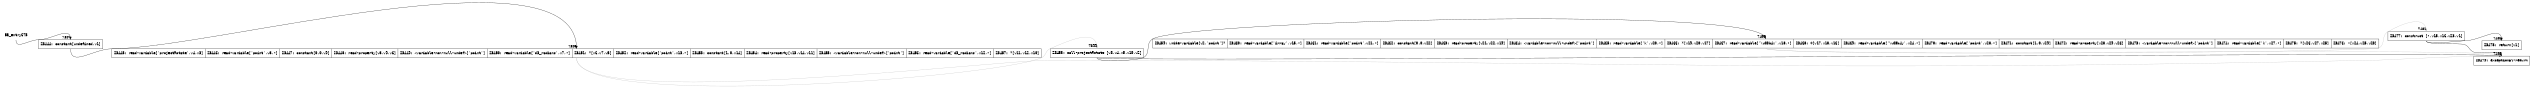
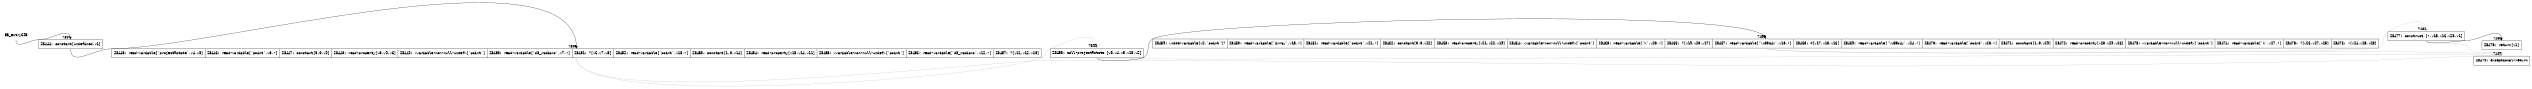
node "BB_entry675": label "BB_entry675" -> "BB_entry695"
edge "23477: construct [-,v15,v16,v23,v1]" -> "23479: exceptional-return": color black -> gray
edge "23458: call-projectRotate [v3,v4,v5,v10,v2]" -> "23479: exceptional-return": color black -> gray
